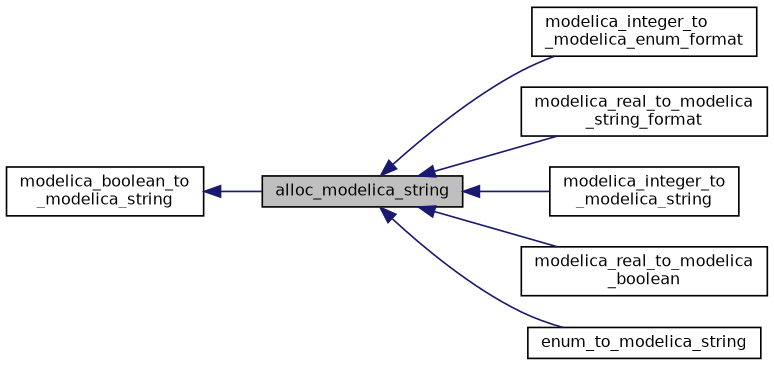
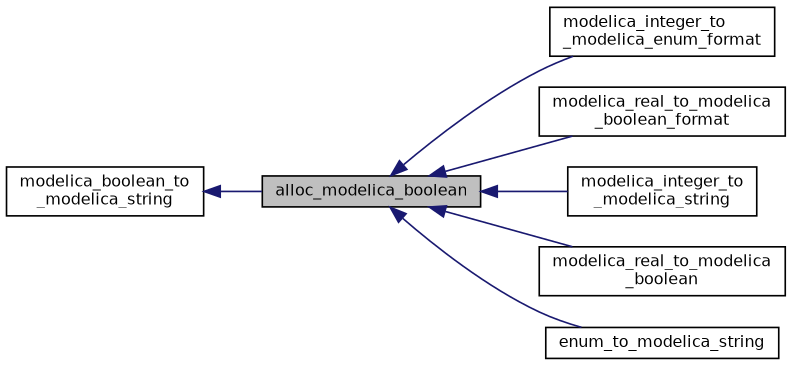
node "modelica_real_to_modelica _string_format": label "modelica_real_to_modelica _string_format" -> "modelica_real_to_modelica _boolean_format"
node "alloc_modelica_string": label "alloc_modelica_string" -> "alloc_modelica_boolean"
